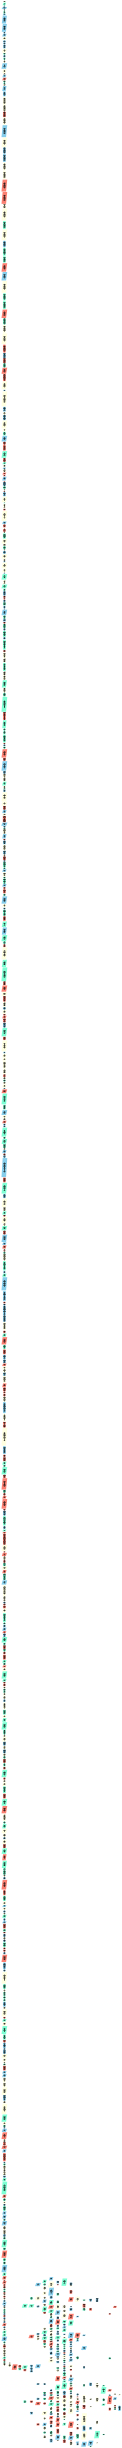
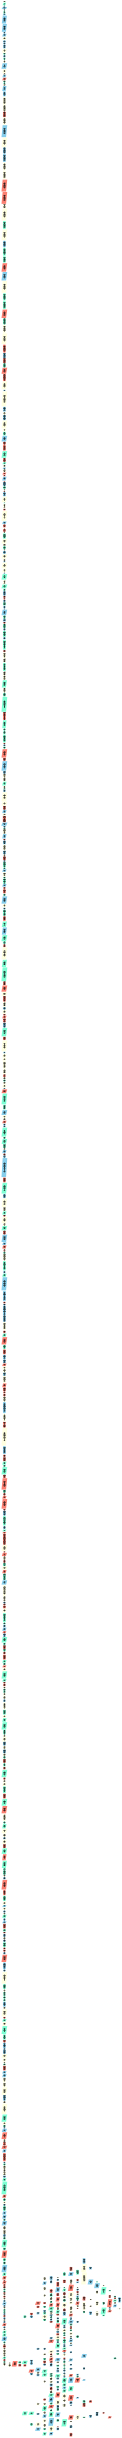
node "# 0x2bc9 JUMPDEST PUSHX Data ADD PUSHX Data JUMP": removed
